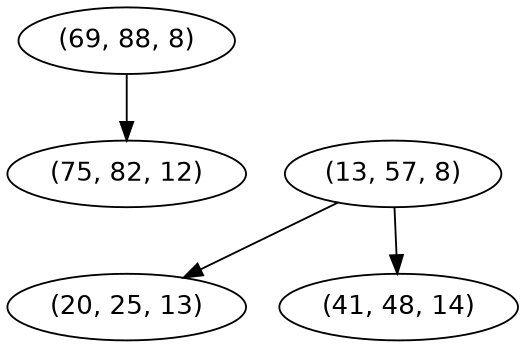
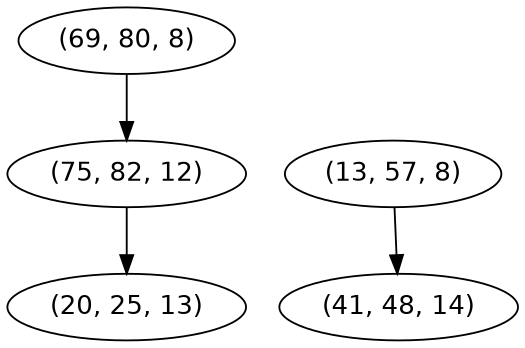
node "(69, 88, 8)": label "(69, 88, 8)" -> "(69, 80, 8)"
edge "(13, 57, 8)" -> "(20, 25, 13)": now "(75, 82, 12)" -> "(20, 25, 13)"
